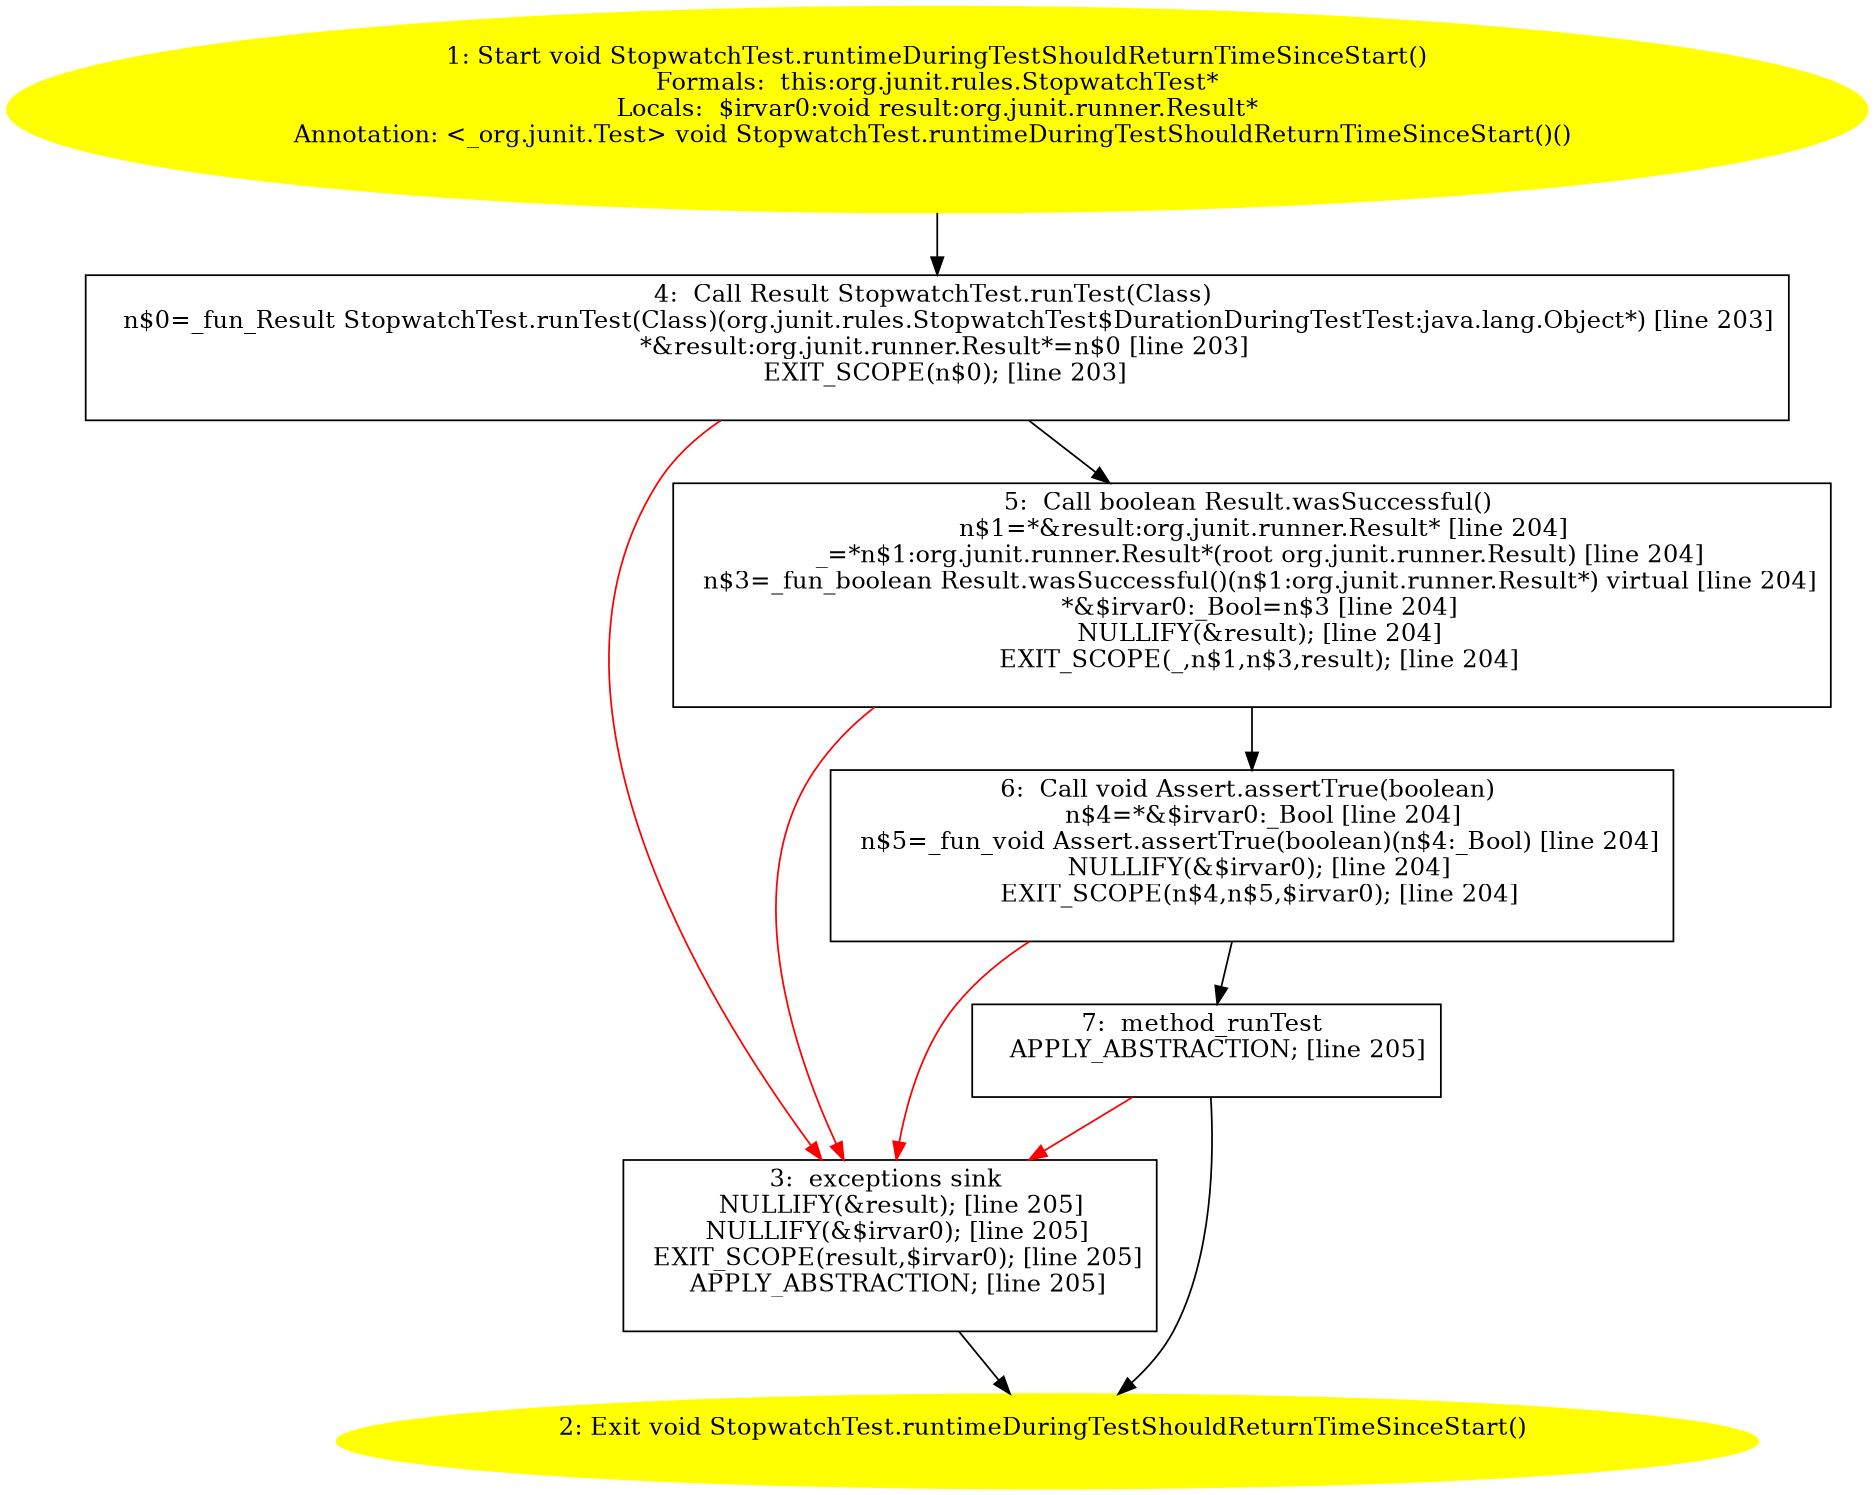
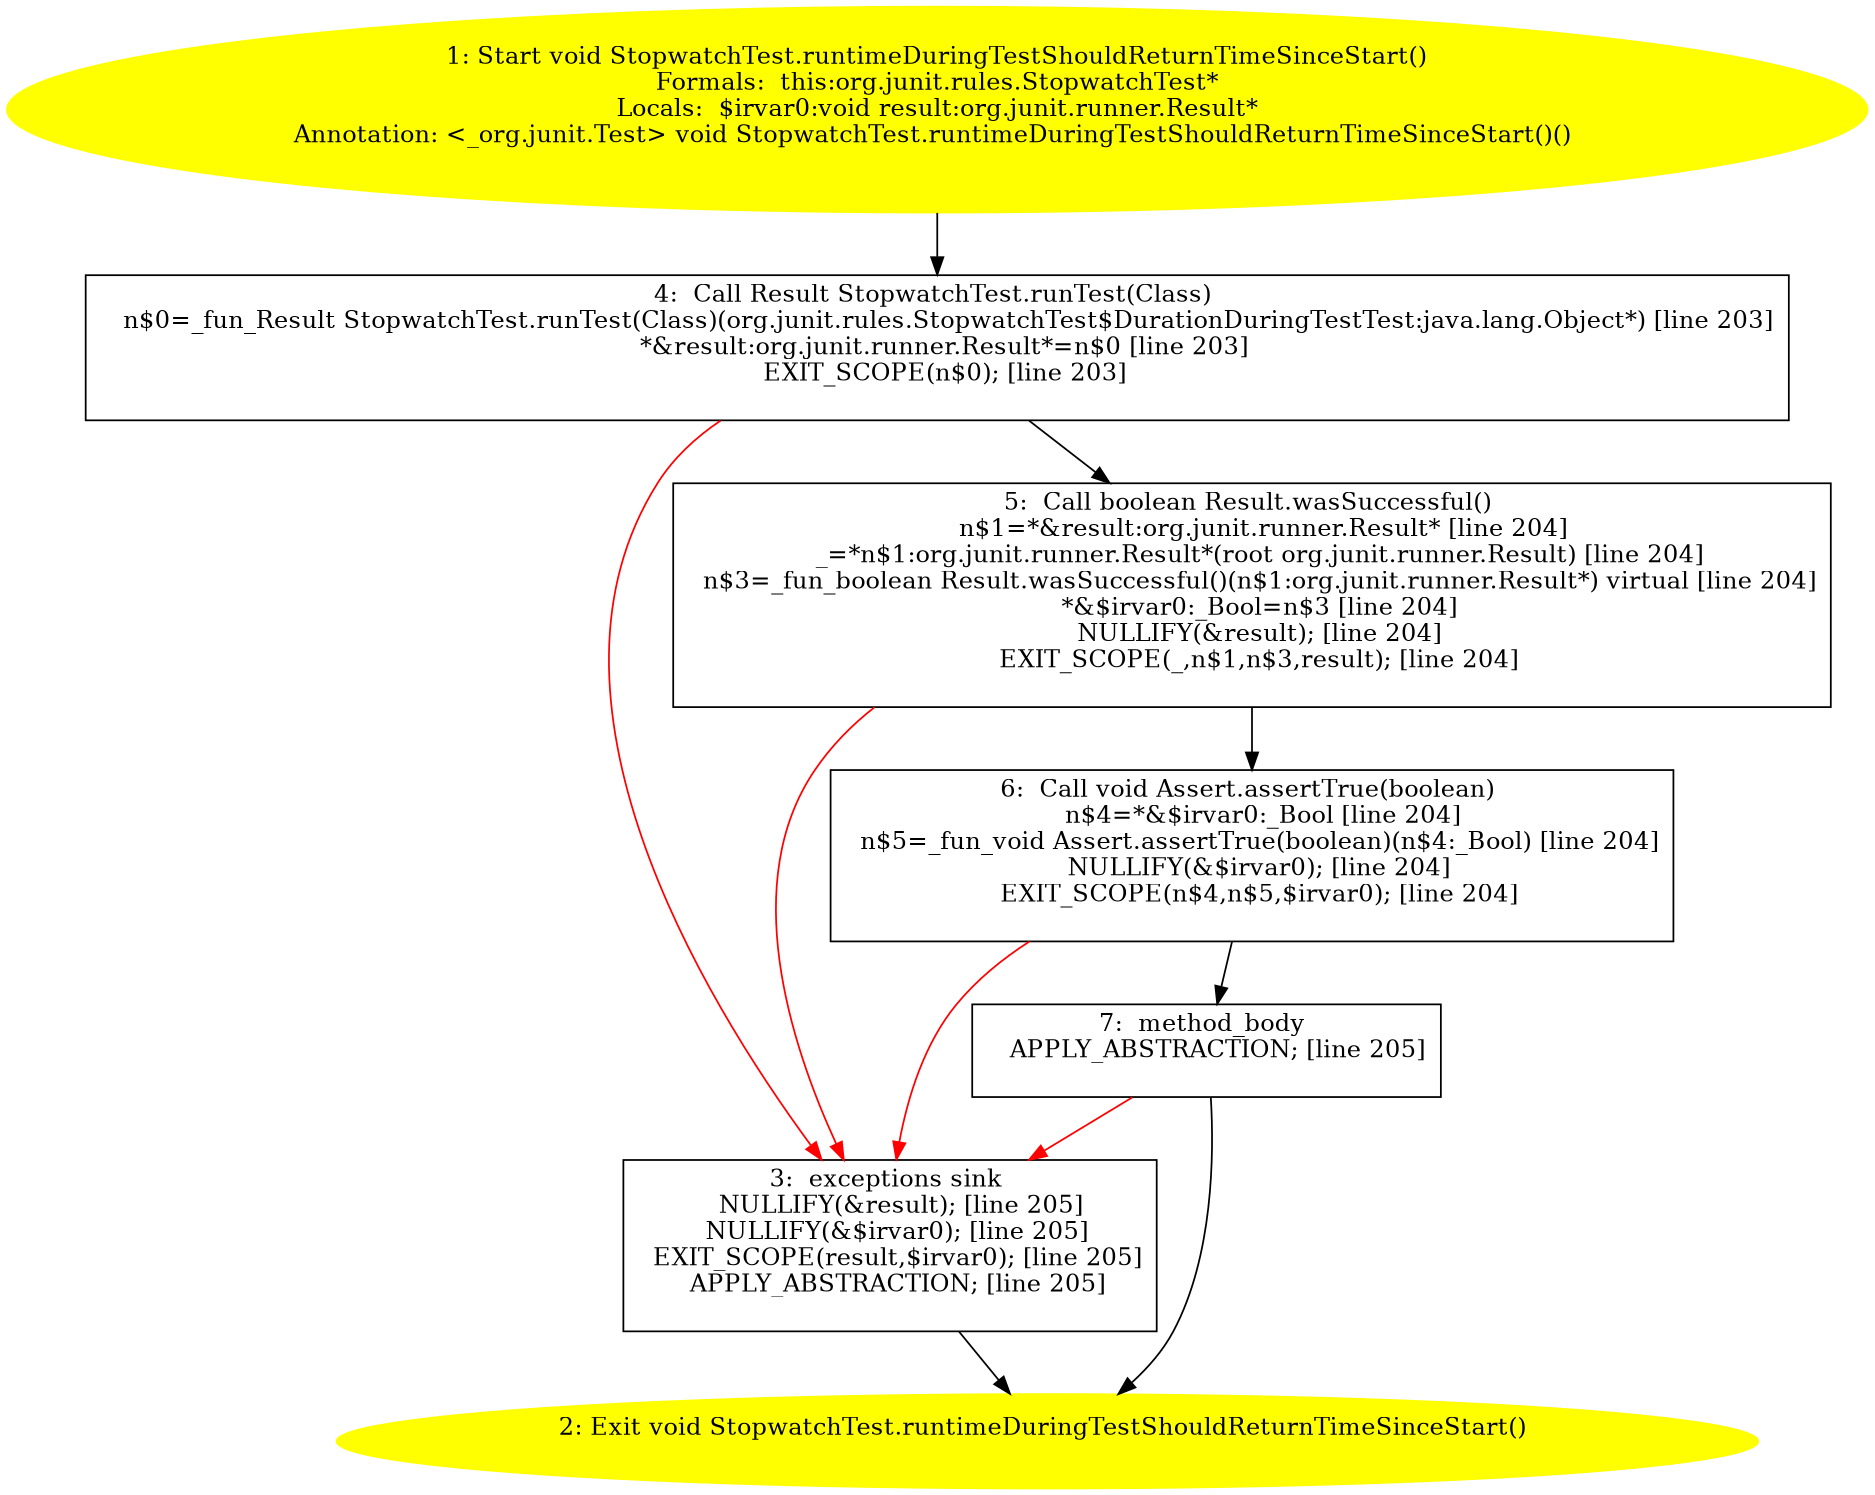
node "7:  method_runTest APPLY_ABSTRACTION; [line 205]": label "7:  method_runTest APPLY_ABSTRACTION; [line 205]" -> "7:  method_body APPLY_ABSTRACTION; [line 205]"
